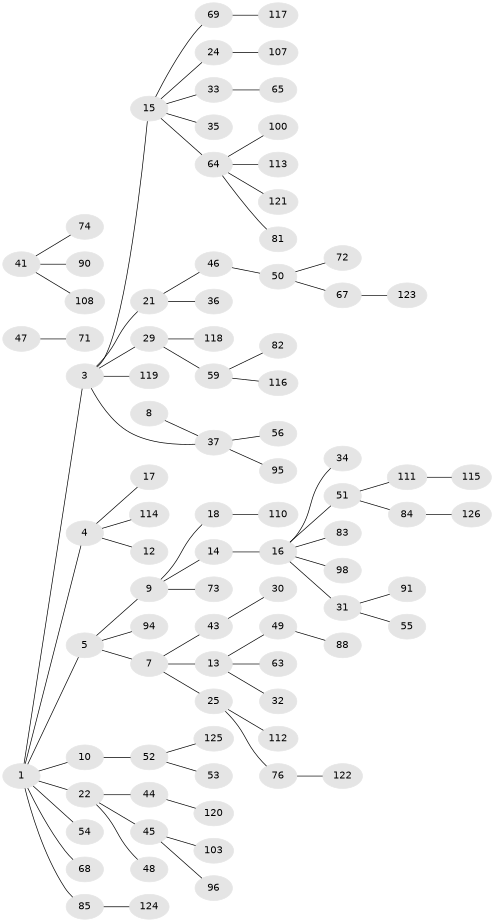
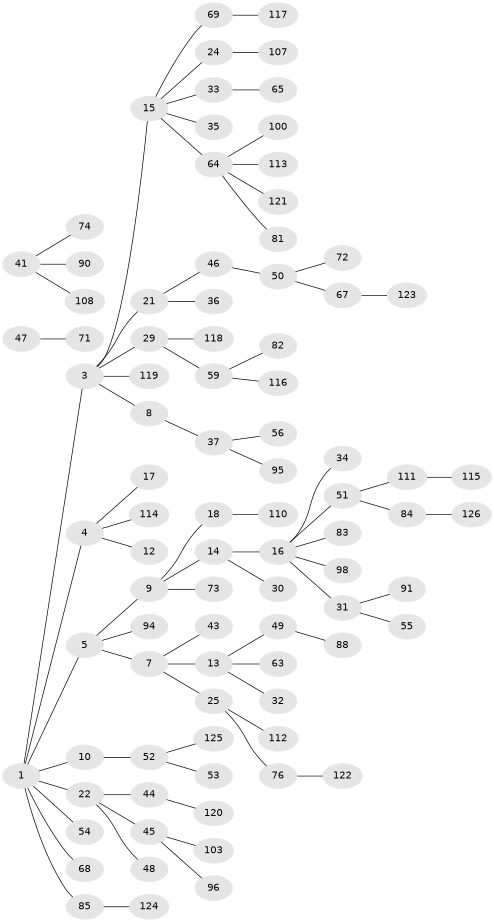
edge "3" -- "37": now "3" -- "8"
edge "30" -- "43": now "30" -- "14"
